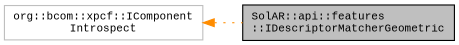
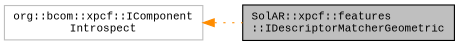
node "SolAR::api::features ::IDescriptorMatcherGeometric": label "SolAR::api::features ::IDescriptorMatcherGeometric" -> "SolAR::xpcf::features ::IDescriptorMatcherGeometric"
